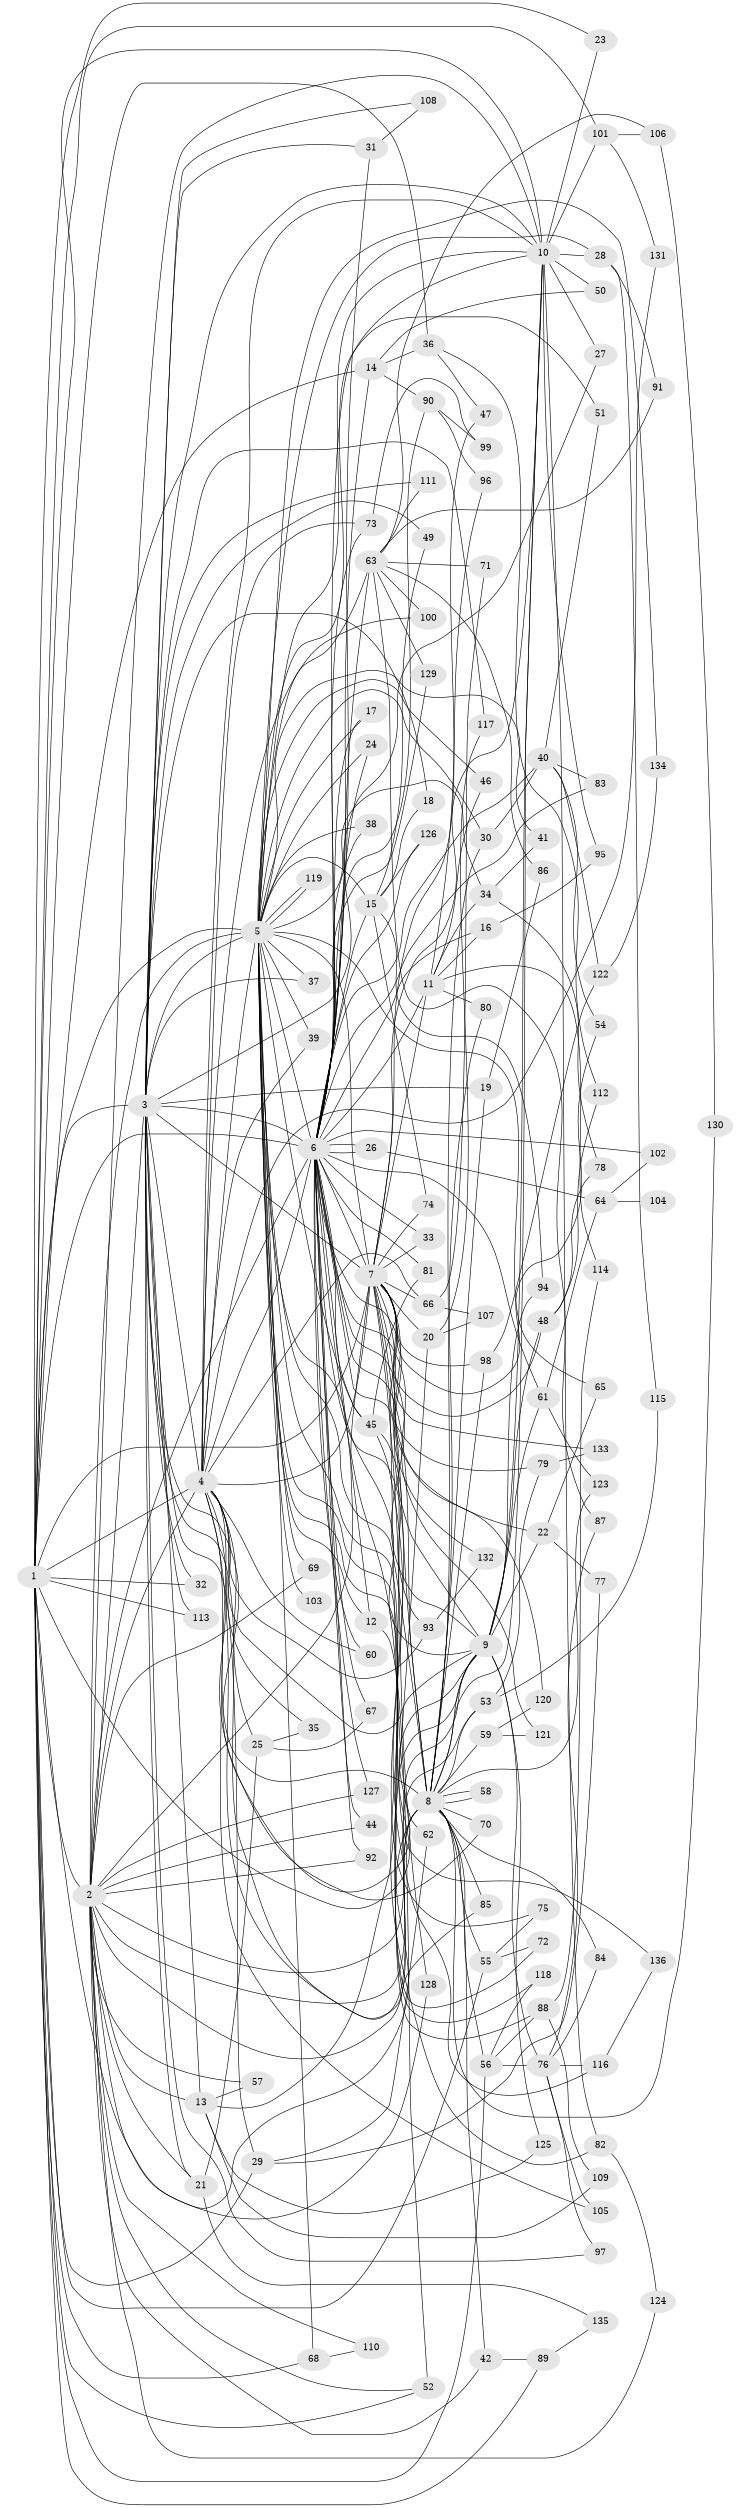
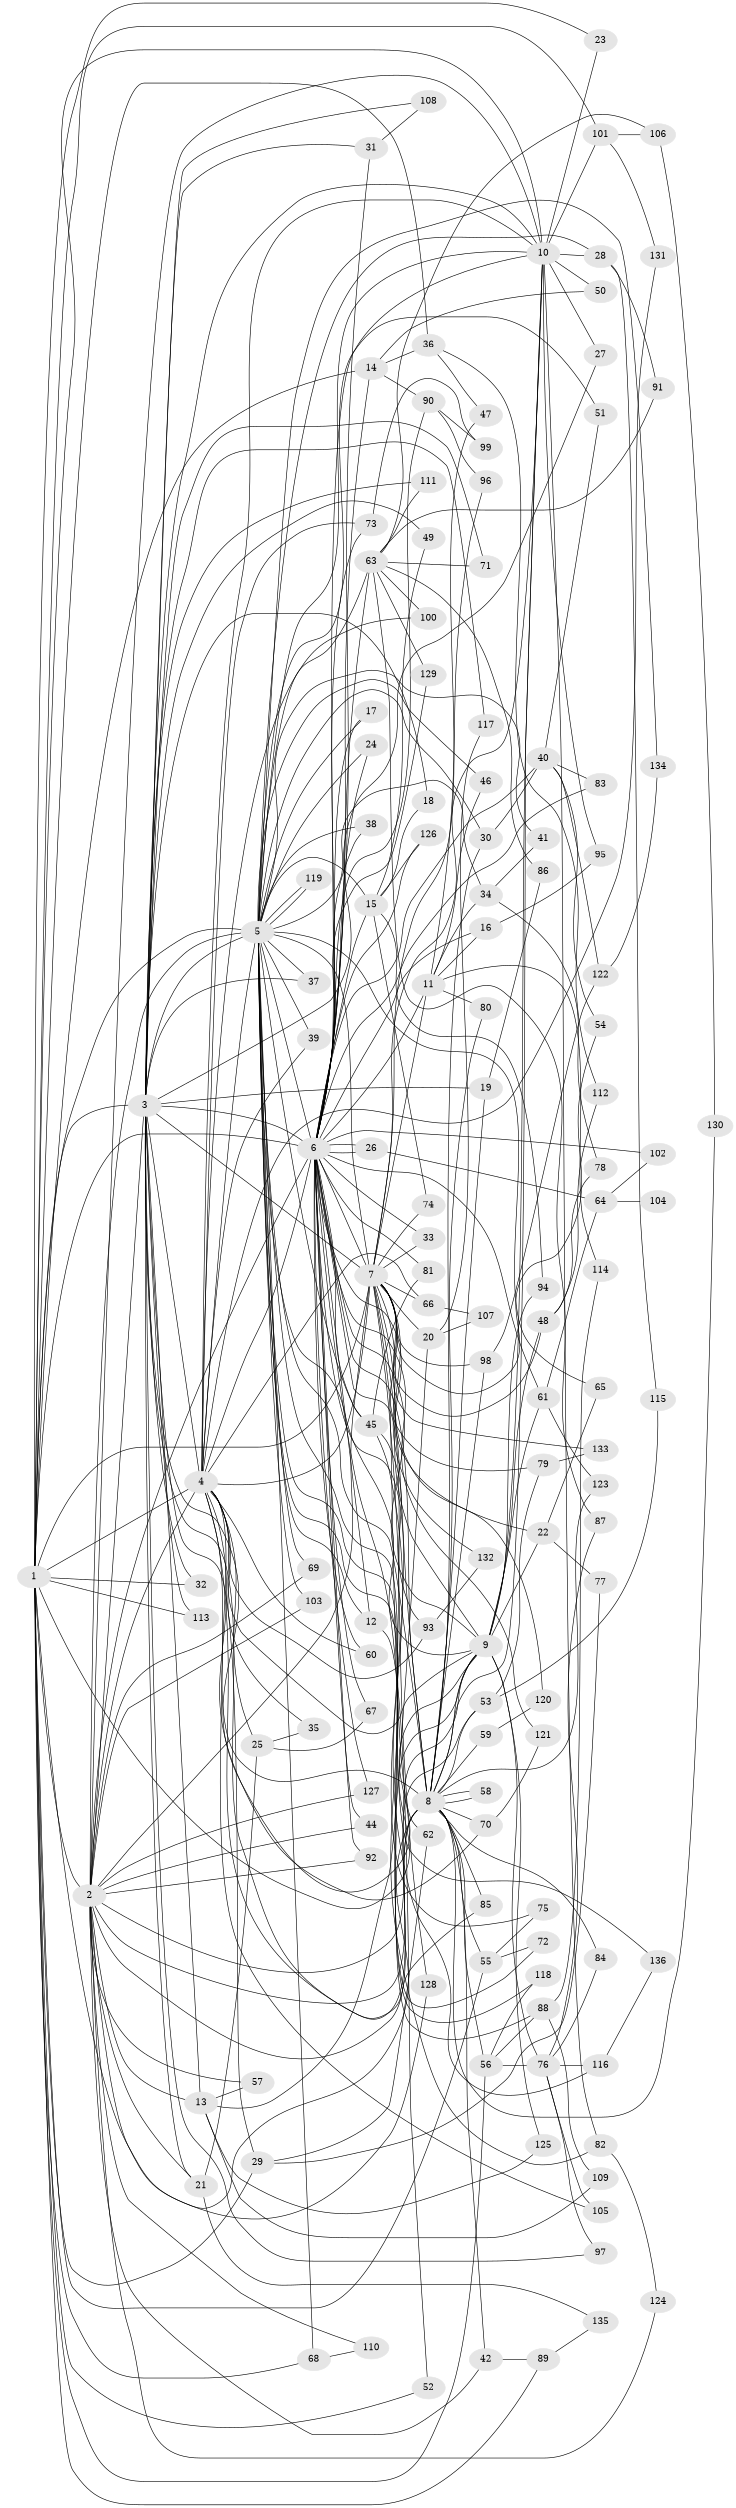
edge "71" -- "66": now "71" -- "3"
edge "59" -- "121": now "70" -- "121"
edge "2" -- "52": now "2" -- "103"
